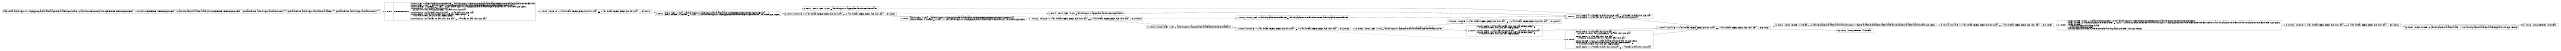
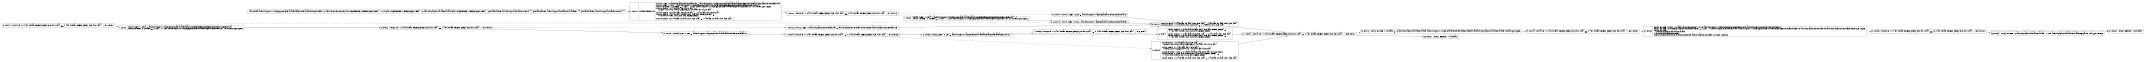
edge "4: 0x0015" -> "5: 0x001b": now "4: 0x0015" -> "6: 0x001d"
